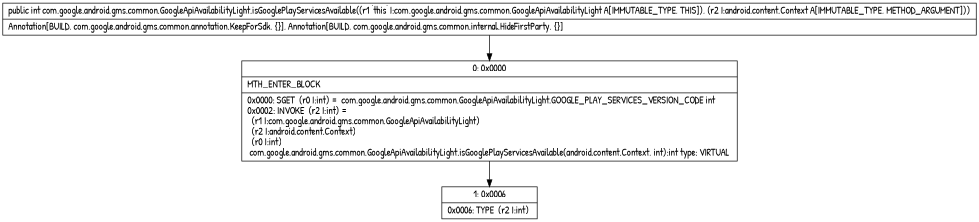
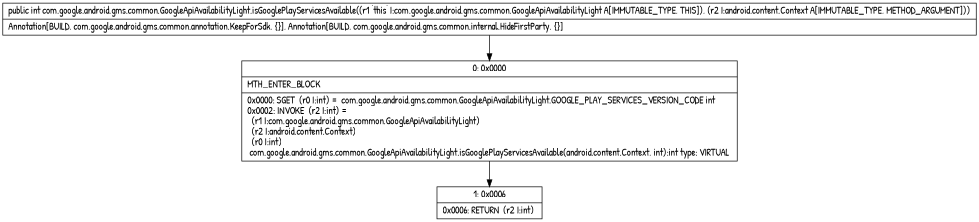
node "1: 0x0006": text "0x0006: TYPE  (r2 I:int)" -> "0x0006: RETURN  (r2 I:int)"
